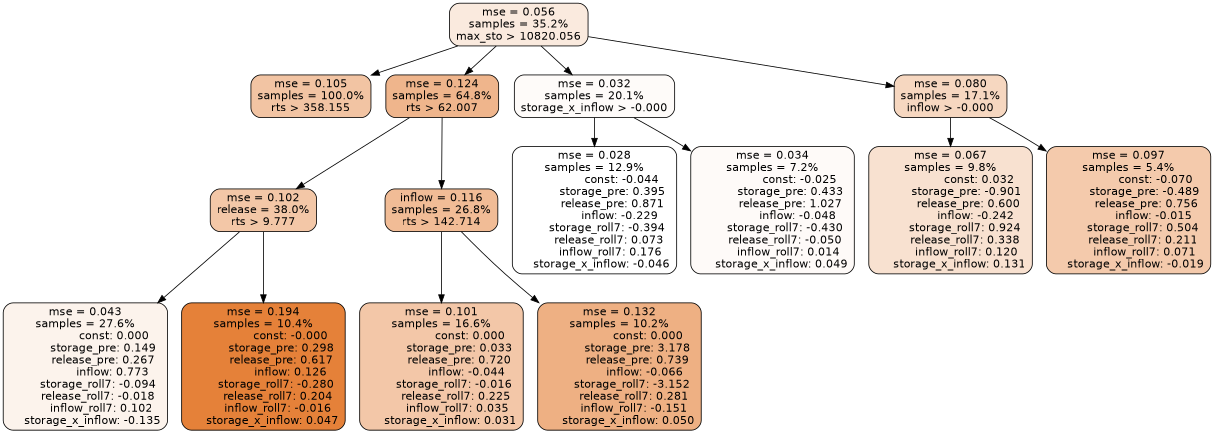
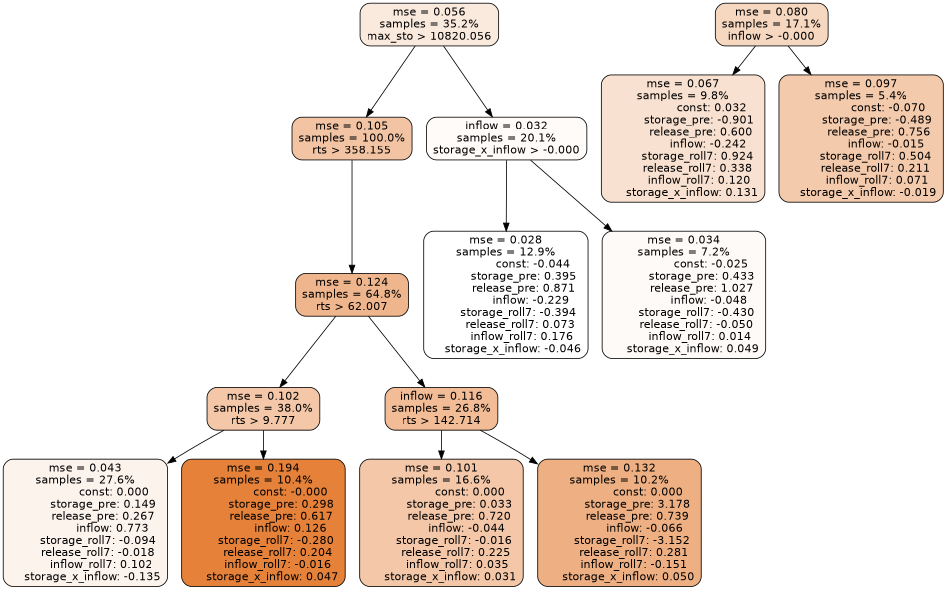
edge "mse = 0.056 samples = 35.2% max_sto > 10820.056" -> "mse = 0.124 samples = 64.8% rts > 62.007": now "mse = 0.105 samples = 100.0% rts > 358.155" -> "mse = 0.124 samples = 64.8% rts > 62.007"
edge "mse = 0.056 samples = 35.2% max_sto > 10820.056" -> "mse = 0.080 samples = 17.1% inflow > -0.000": removed
node "mse = 0.032 samples = 20.1% storage_x_inflow > -0.000": label "mse = 0.032 samples = 20.1% storage_x_inflow > -0.000" -> "inflow = 0.032 samples = 20.1% storage_x_inflow > -0.000"
node "mse = 0.102 release = 38.0% rts > 9.777": label "mse = 0.102 release = 38.0% rts > 9.777" -> "mse = 0.102 samples = 38.0% rts > 9.777"
